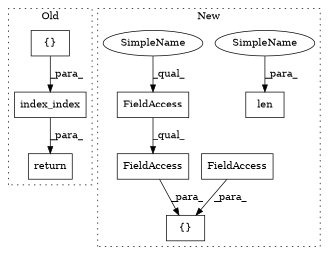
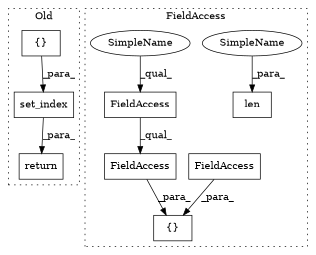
cluster "New": label "New" -> "FieldAccess"
node "index_index": label "index_index" -> "set_index"
